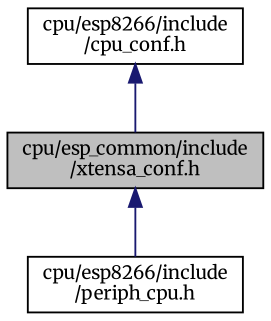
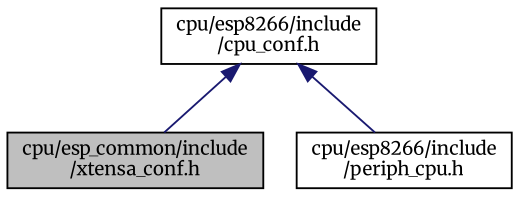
edge "cpu/esp8266/include /periph_cpu.h" -> "cpu/esp_common/include /xtensa_conf.h": now "cpu/esp8266/include /periph_cpu.h" -> "cpu/esp8266/include /cpu_conf.h"
